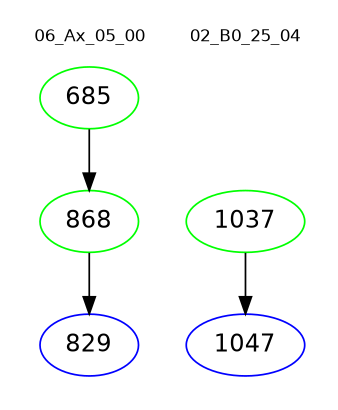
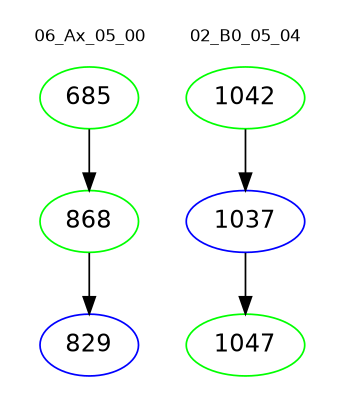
cluster "02_B0_25_04": label "02_B0_25_04" -> "02_B0_05_04"
node "1042": added
node "1037": color green -> blue
node "1047": color blue -> green
